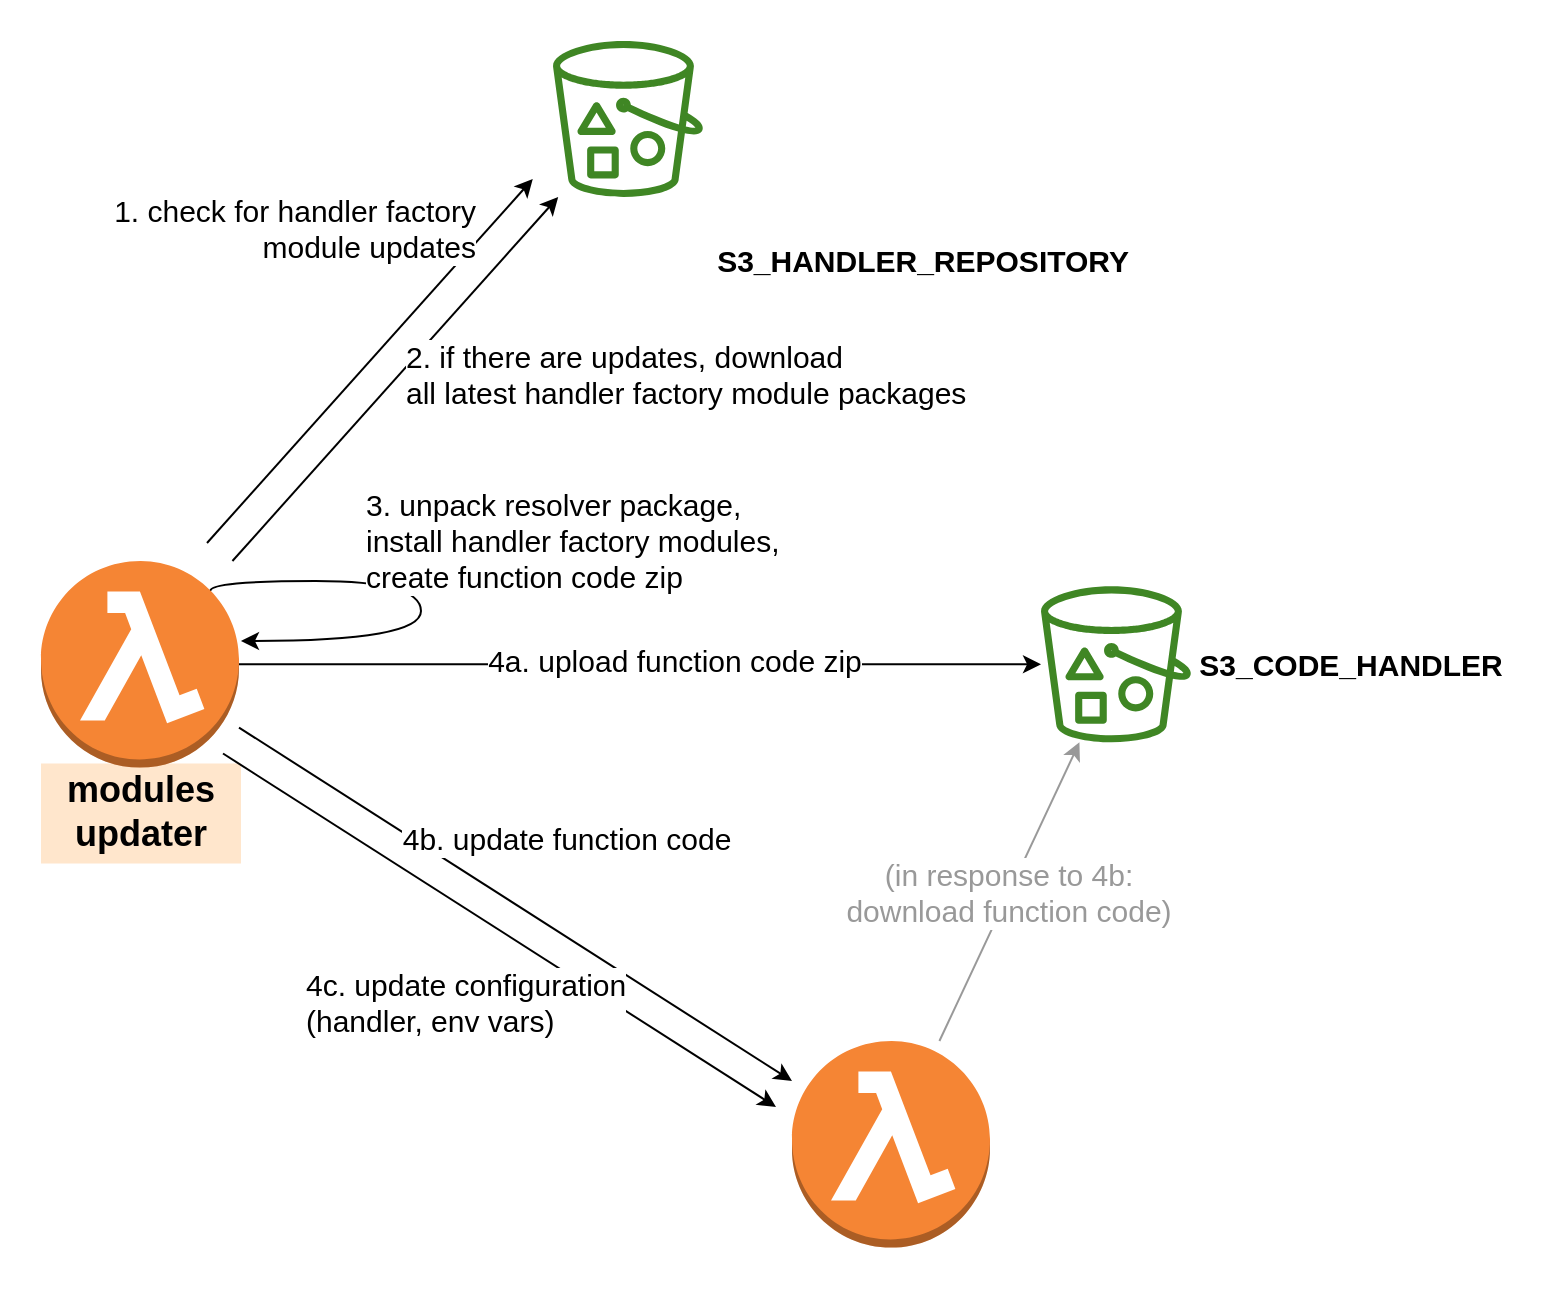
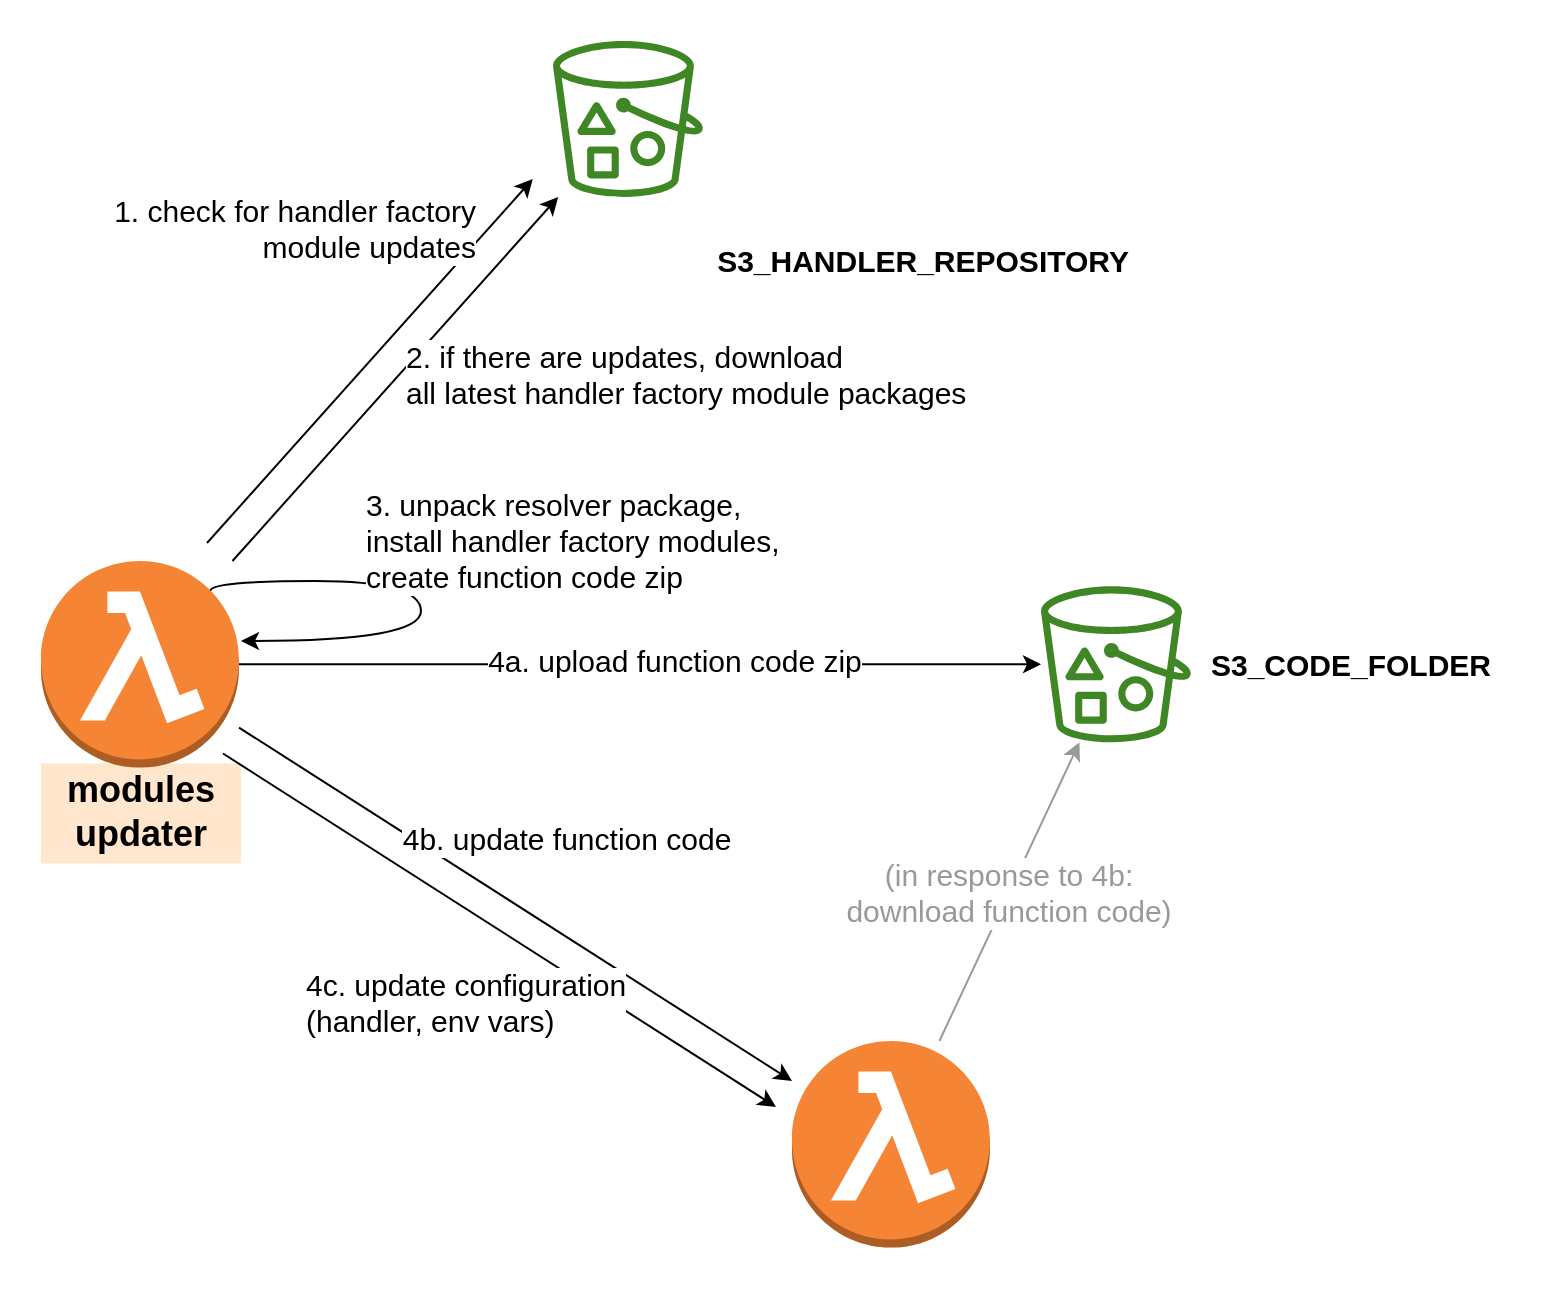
node "S3_CODE_HANDLER": label "S3_CODE_HANDLER" -> "S3_CODE_FOLDER"
